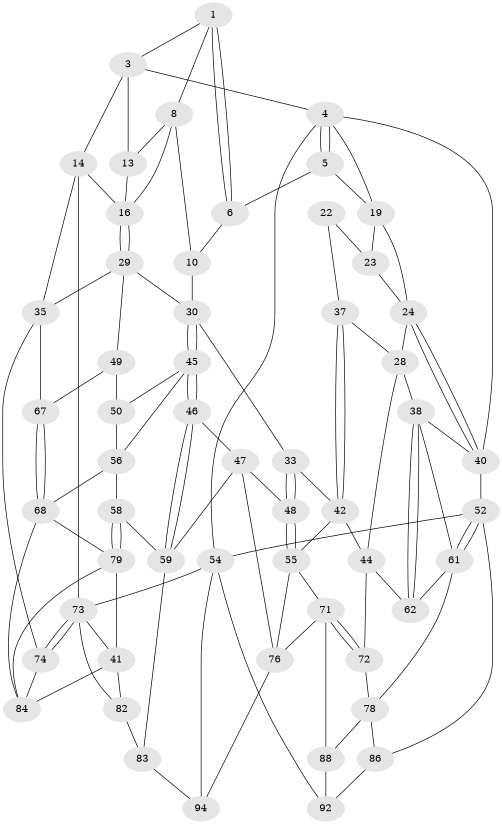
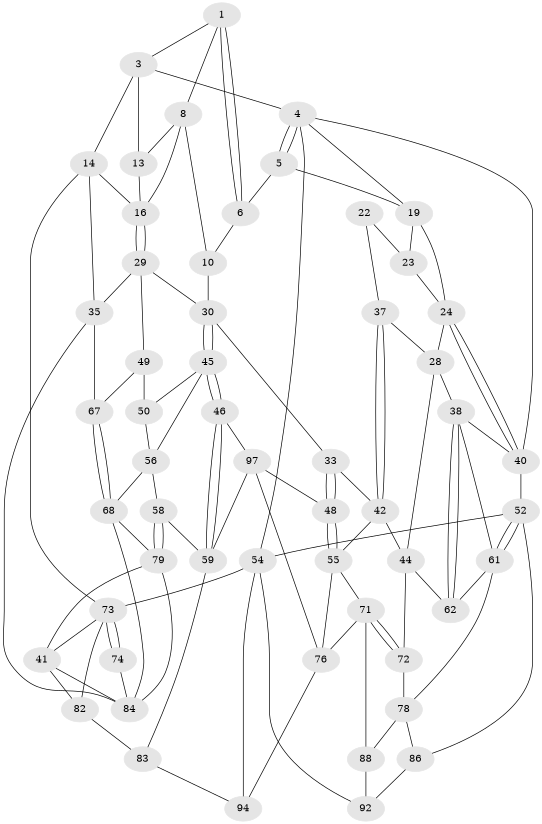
node "47": label "47" -> "97"
edge "35" -- "74": now "35" -- "84"
